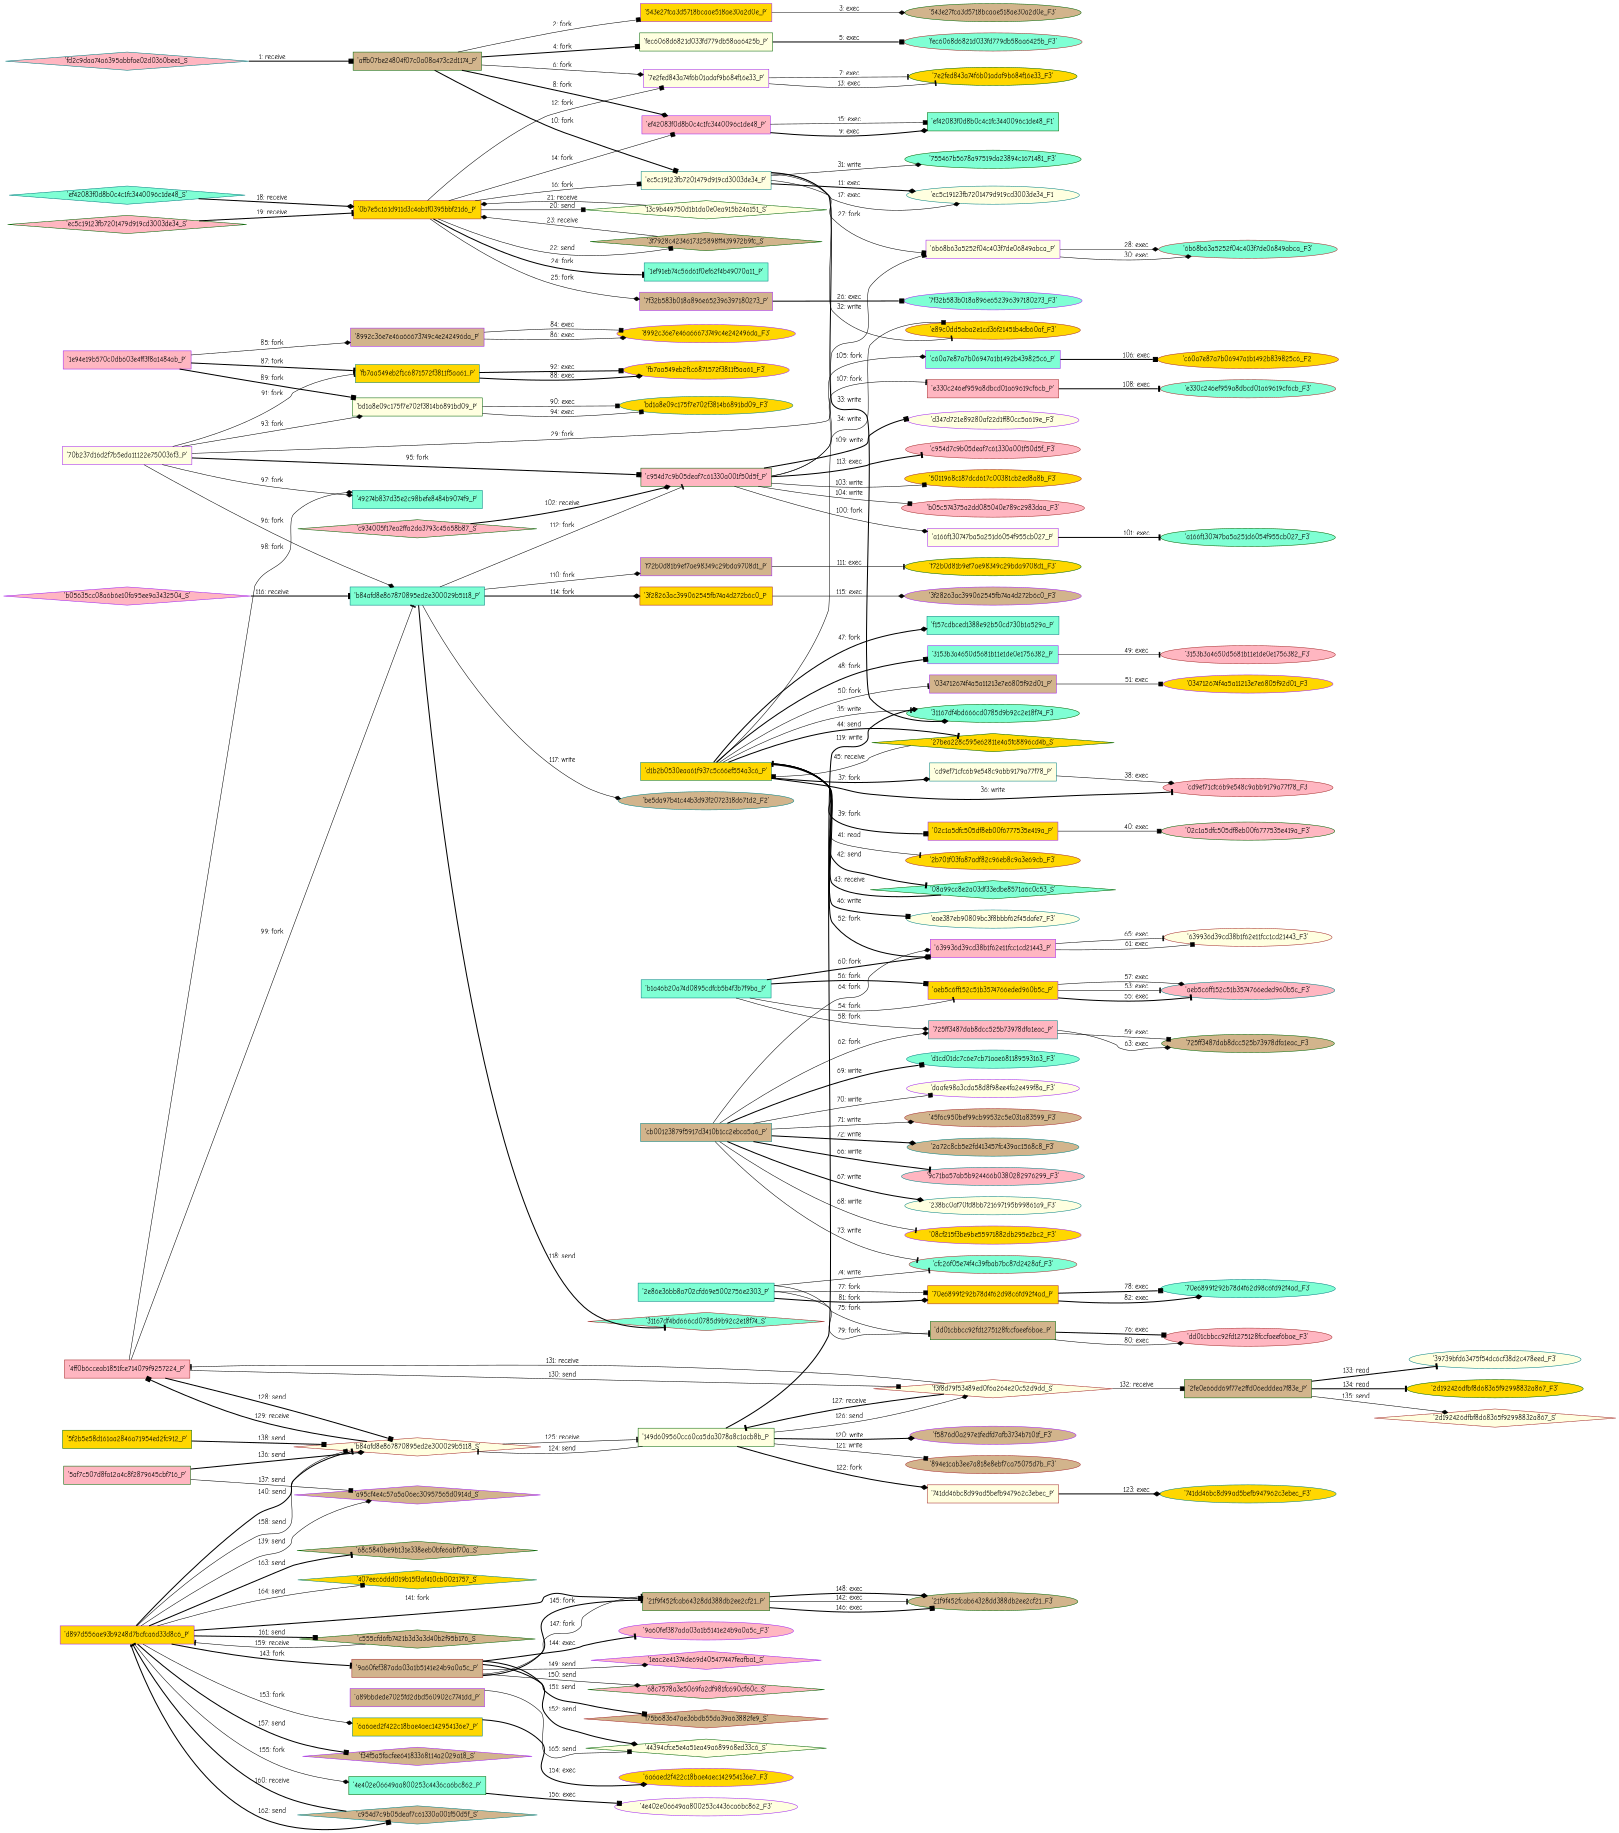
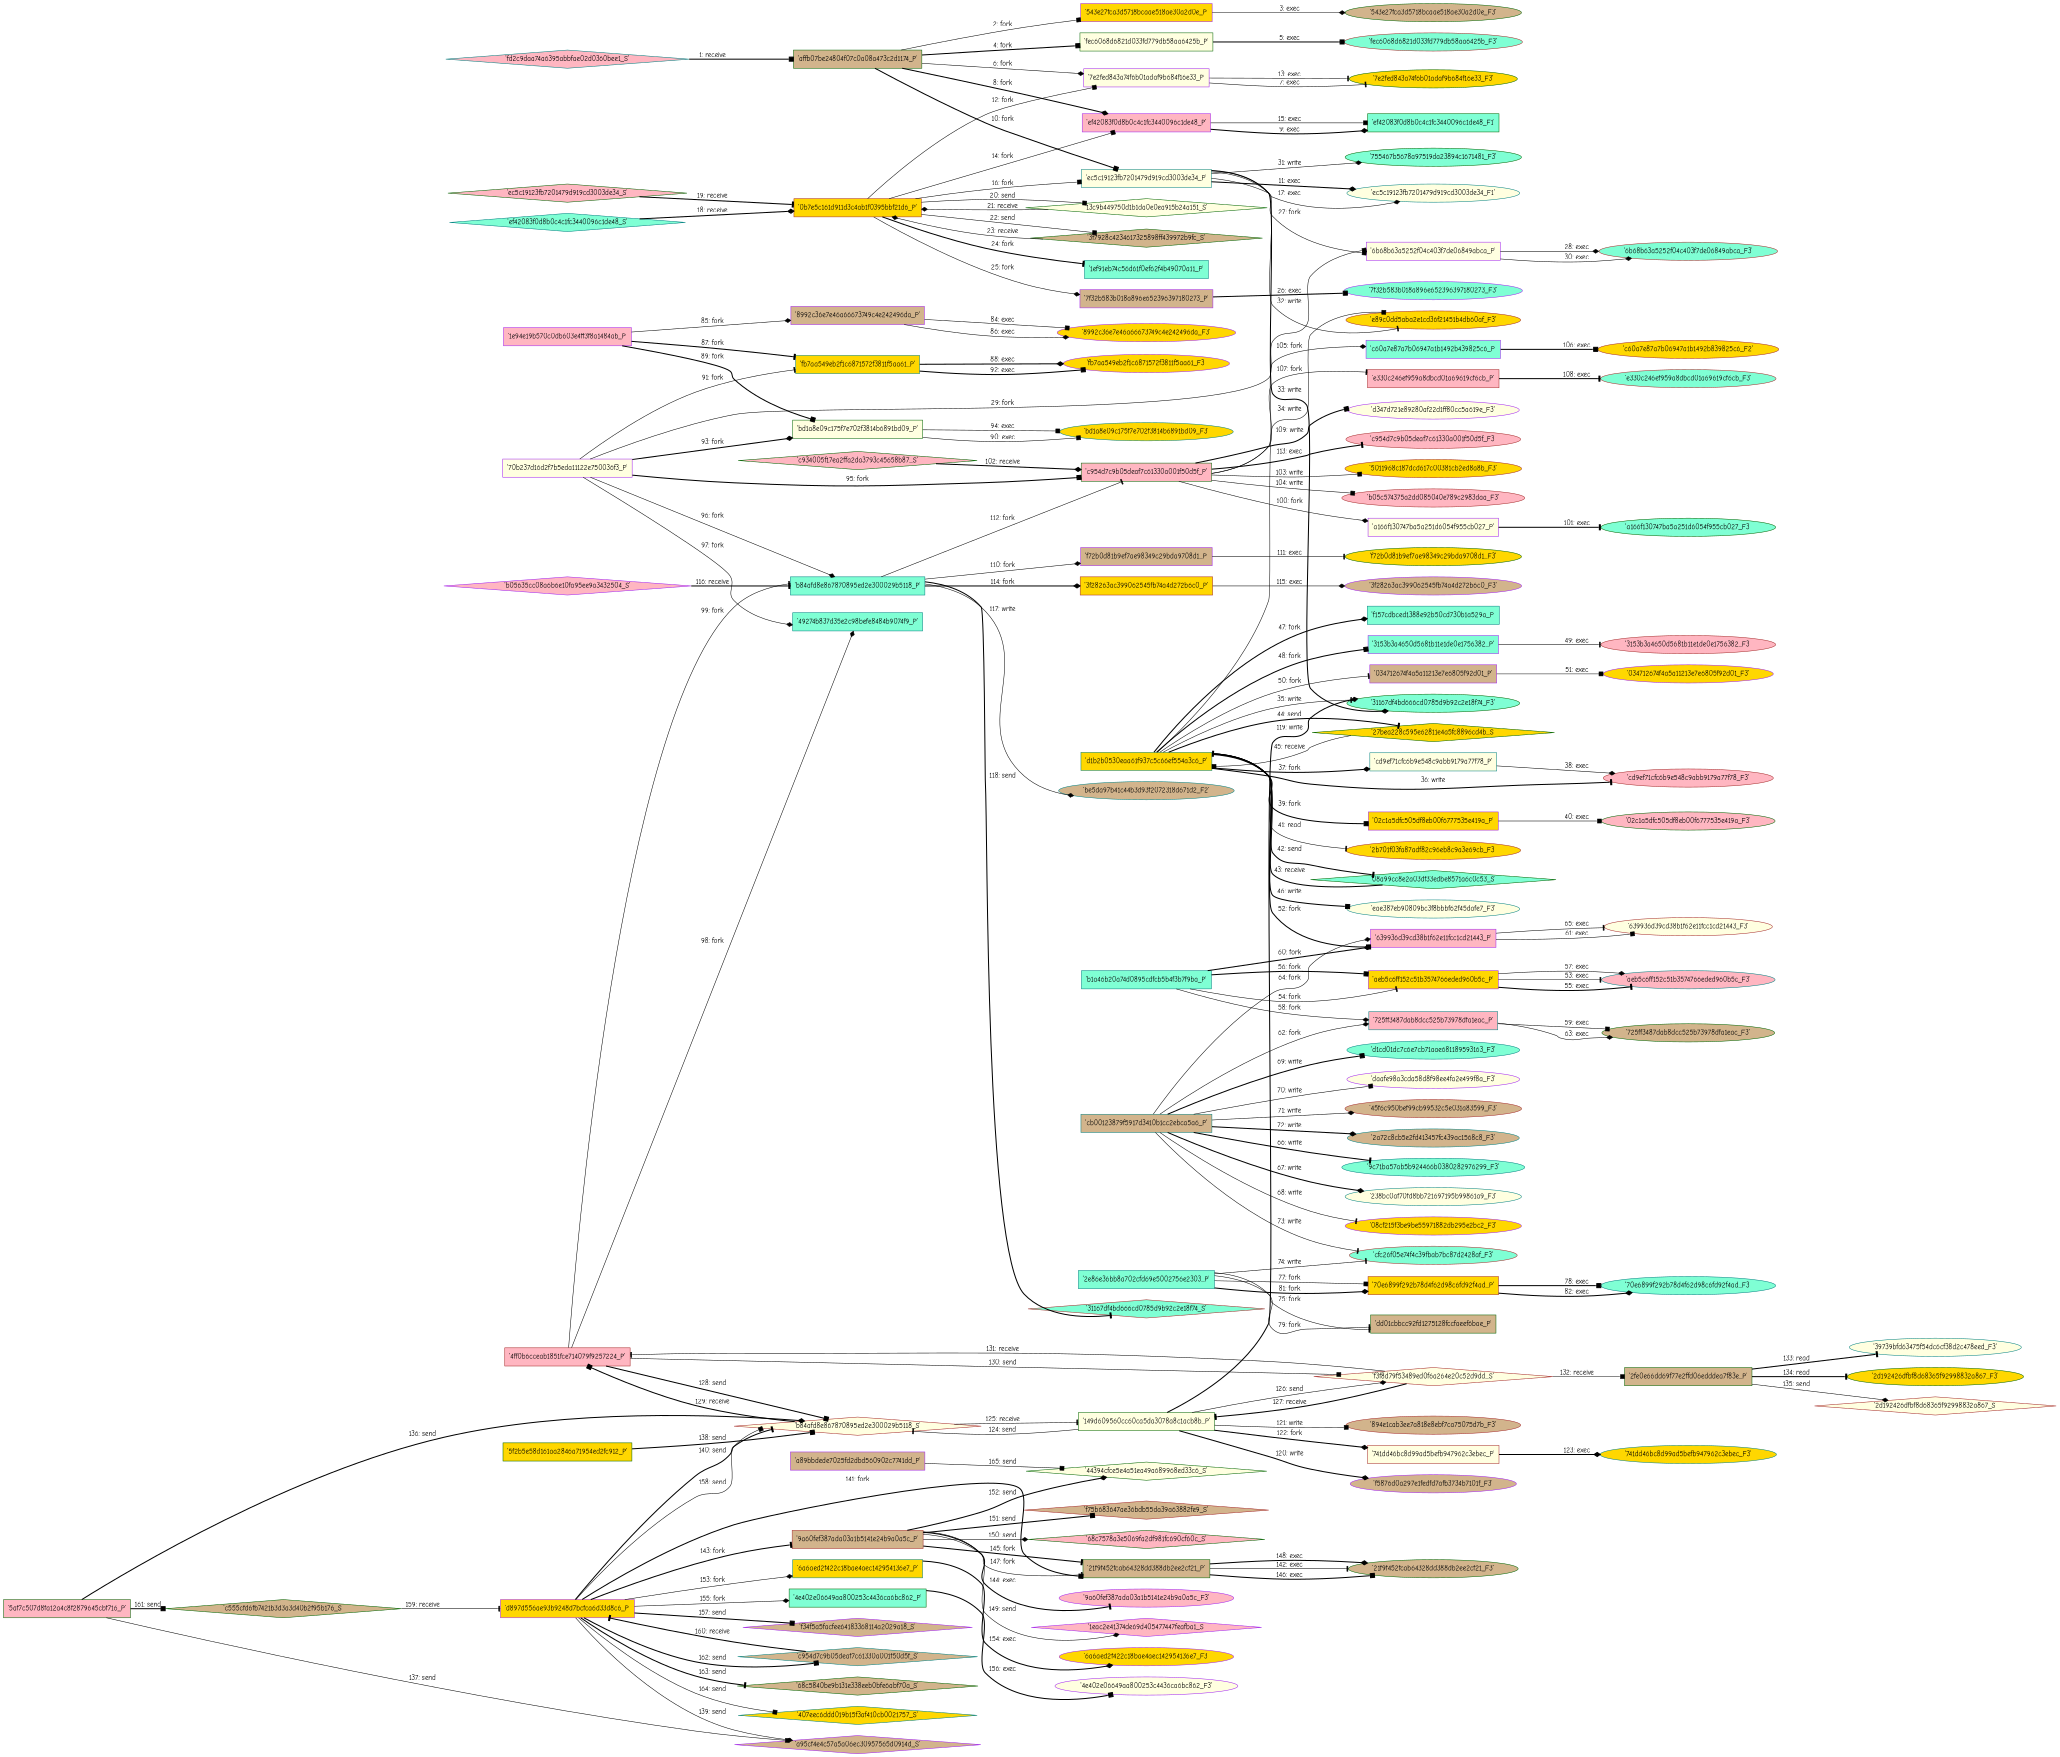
edge "'70b237d16d2f7b5eda11122e750036f3_P'" -> "'bd1a8e09c175f7e702f3814b6891bd09_P'": style solid -> bold
node "'9c71ba57ab5b924466b0380282976299_F3'": fillcolor lightpink -> aquamarine
node "'dd01cbbcc92fd1275128fccfaeef6bae_F3'": removed
edge "'d897d556ae93b9248d7bcfca6d33d8c6_P'" -> "'c555cfd6fb7421b3d3a3d40b2f95b176_S'": now "'5af7c507d8fa12a4c8f2879645cbf716_P'" -> "'c555cfd6fb7421b3d3a3d40b2f95b176_S'"
